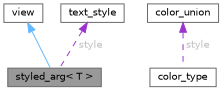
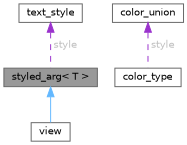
edge "styled_arg< T >" -> "view": reversed
